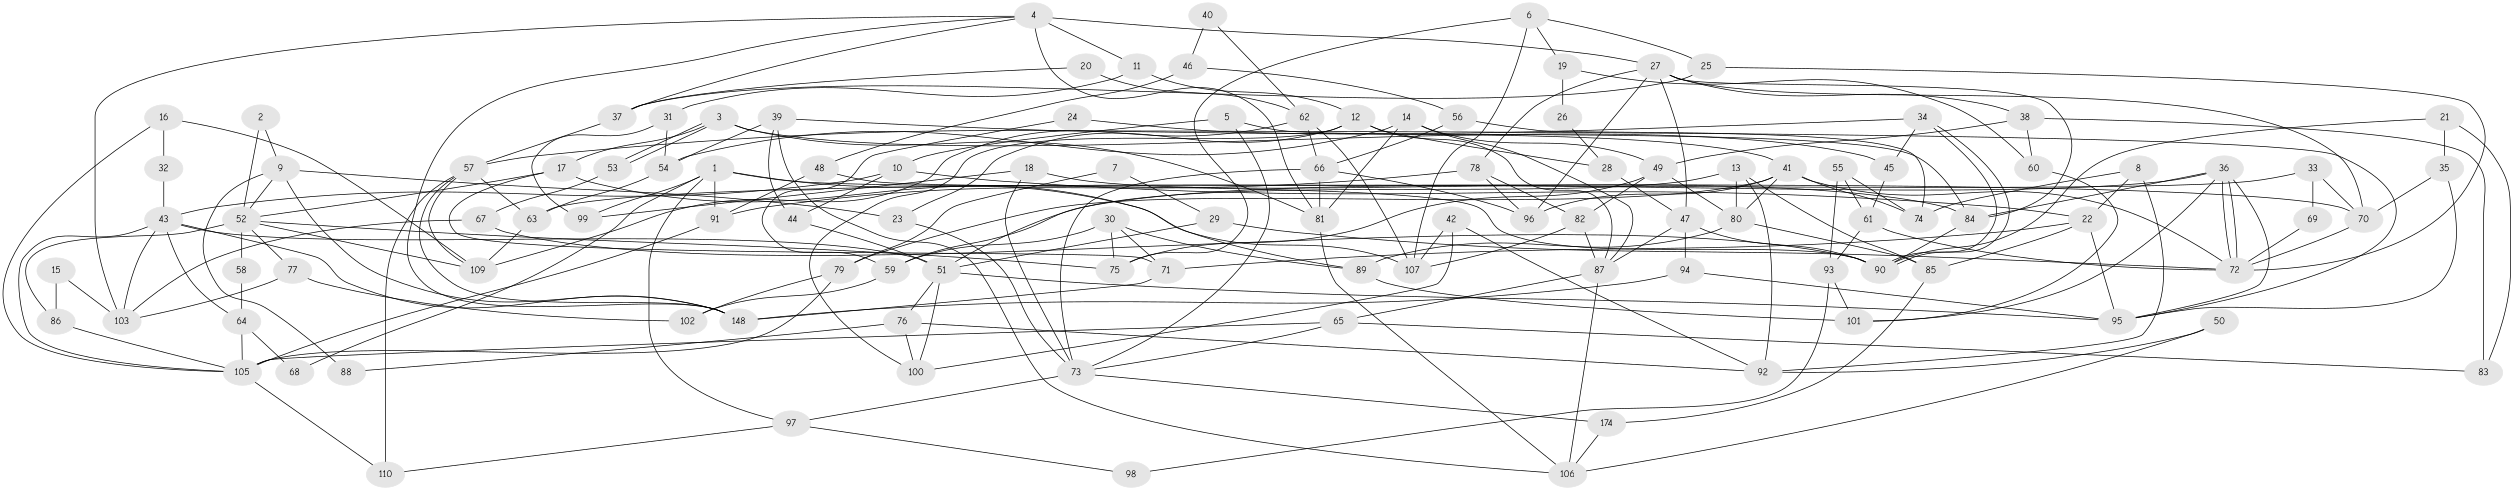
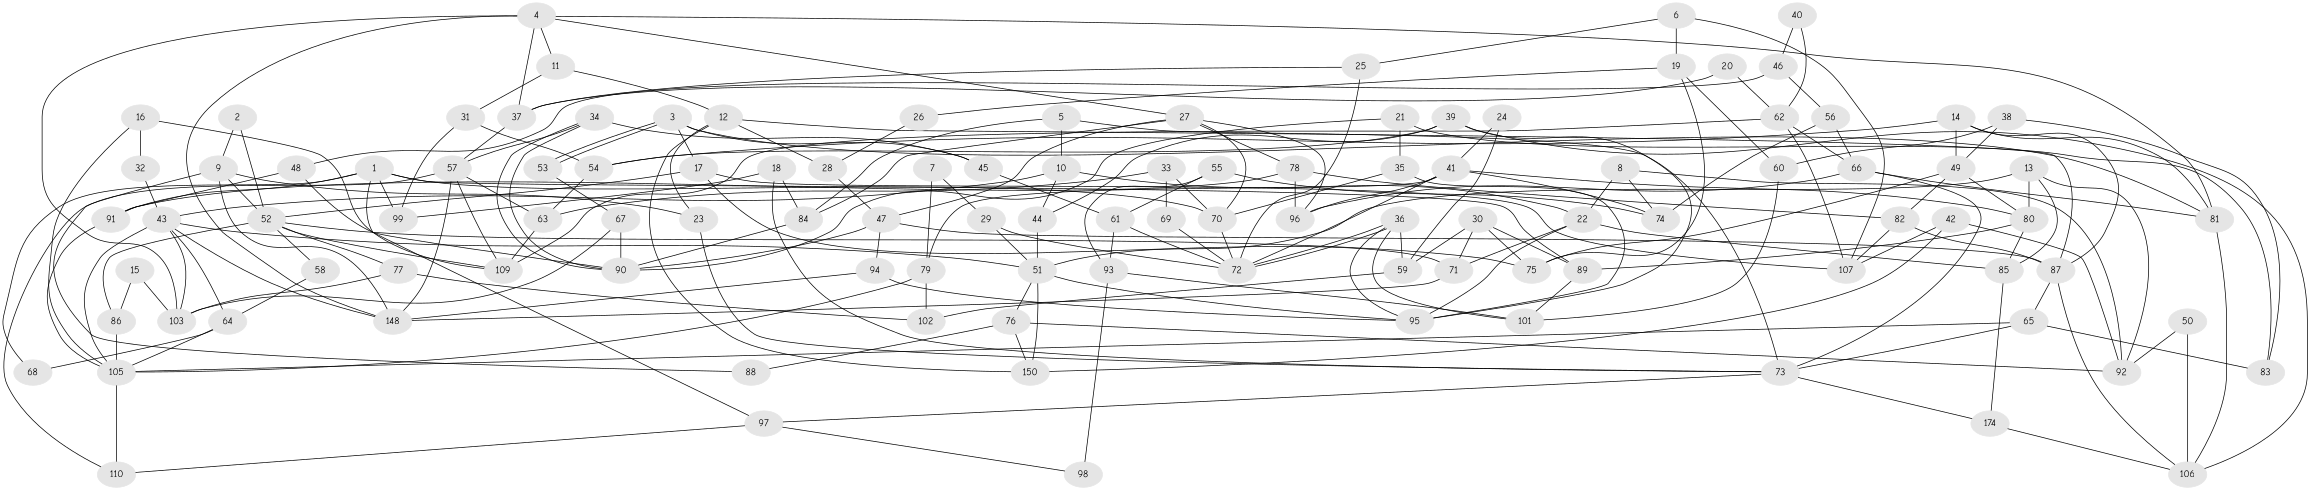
edge "6" -- "75": now "19" -- "75"
edge "27" -- "38": removed
edge "36" -- "84": removed
node "100": label "100" -> "150"
